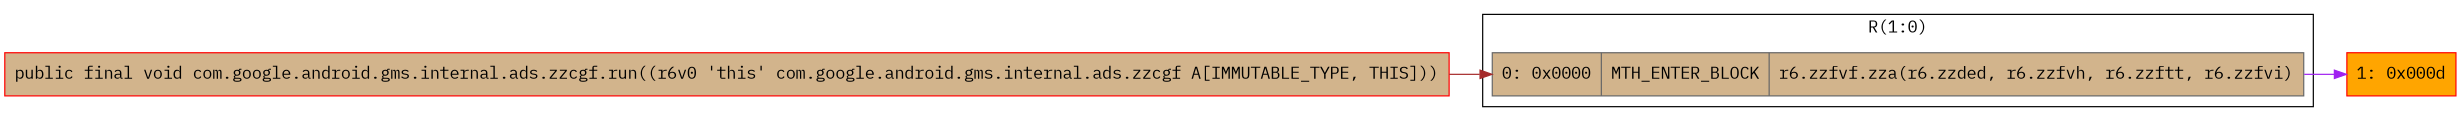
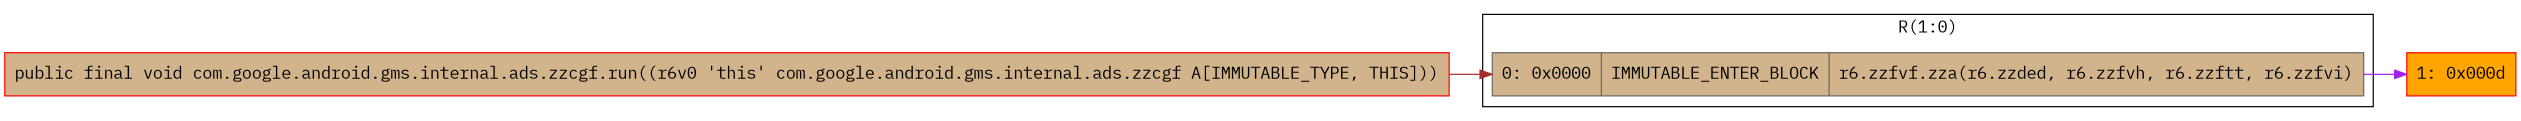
node "0: 0x0000": text "MTH_ENTER_BLOCK" -> "IMMUTABLE_ENTER_BLOCK"
